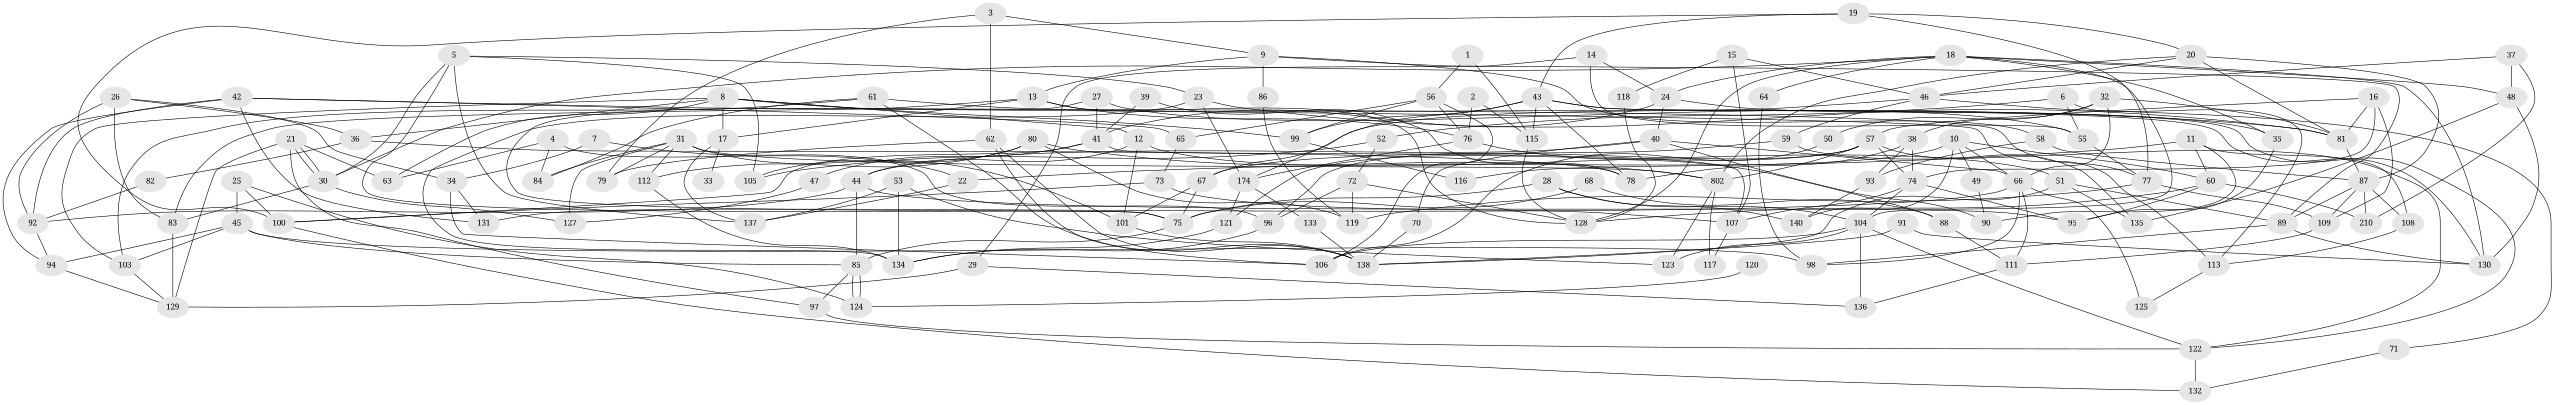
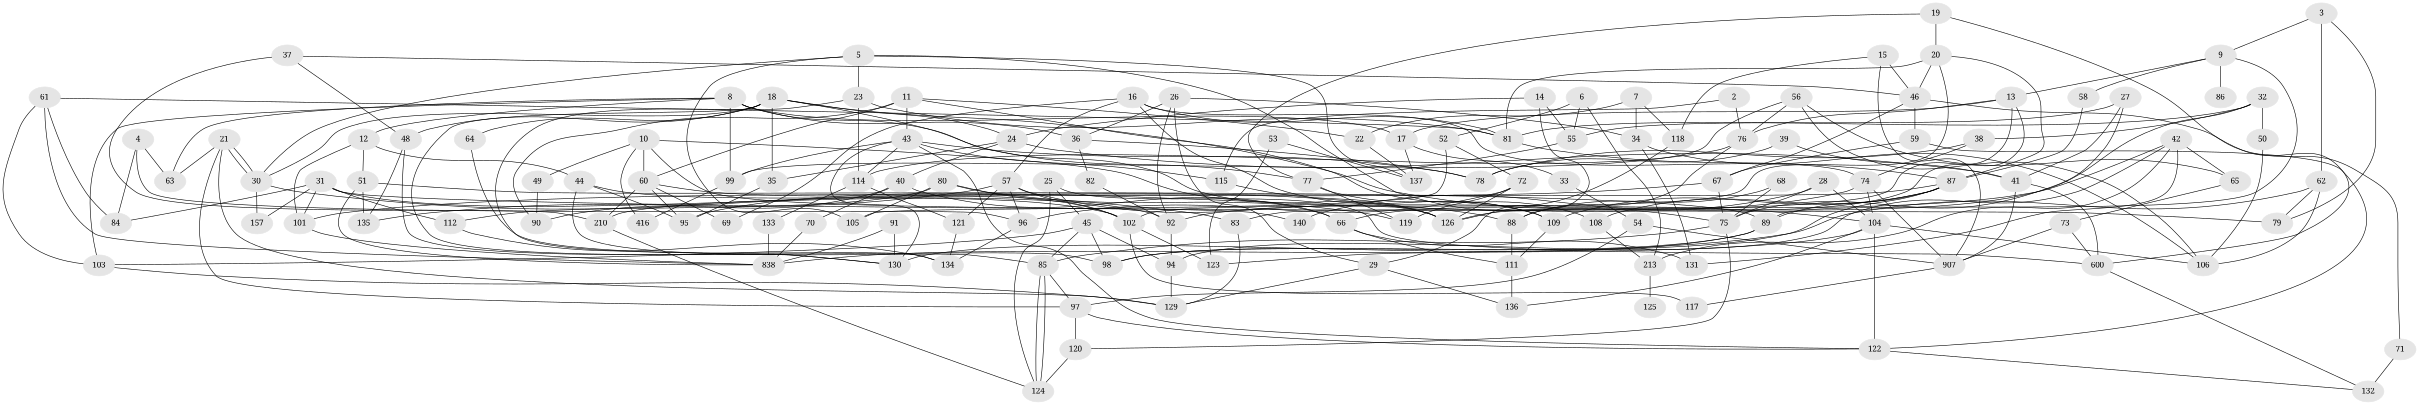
edge "19" -- "43": now "11" -- "43"
node "1": removed
edge "7" -- "118": added
edge "40" -- "44": removed
edge "57" -- "74": now "57" -- "88"
edge "26" -- "83": now "26" -- "29"
node "47": removed
node "174": label "174" -> "114"
edge "86" -- "119": removed
node "116": label "116" -> "416"
node "802": label "802" -> "102"
node "93": removed
node "100": label "100" -> "600"
node "127": label "127" -> "157"
node "69": added
edge "53" -- "134": removed
node "128": label "128" -> "126"
node "54": added
node "107": label "107" -> "907"
edge "66" -- "125": removed
edge "66" -- "98": now "87" -- "98"
node "138": label "138" -> "838"
node "113": label "113" -> "213"
edge "210" -- "124": added
edge "97" -- "120": added
edge "75" -- "120": added
